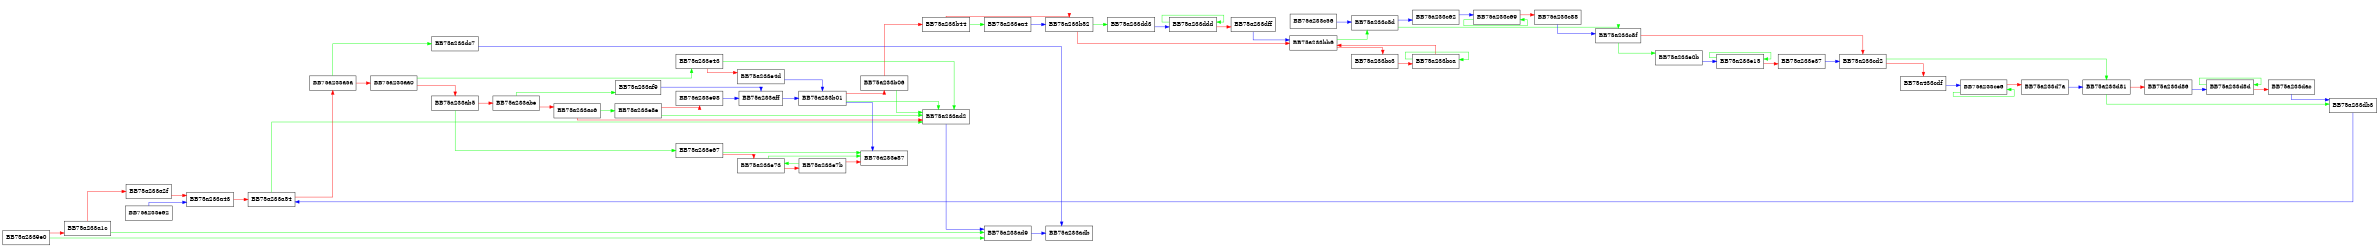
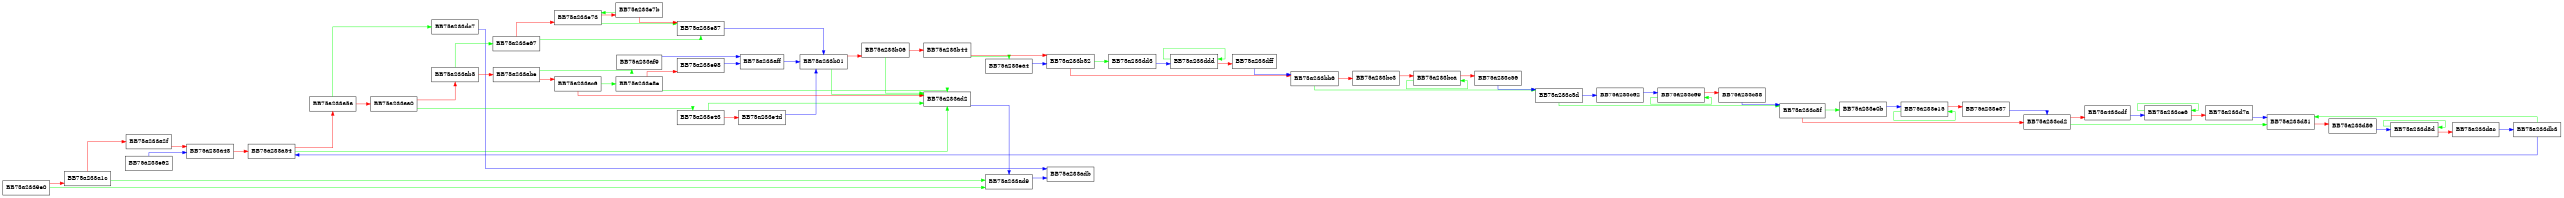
edge "BB75a233bca" -> "BB75a233bb6": now "BB75a233bca" -> "BB75a233c56"
edge "BB75a233d81" -> "BB75a233db3": reversed
edge "BB75a233b01" -> "BB75a233e87": reversed
